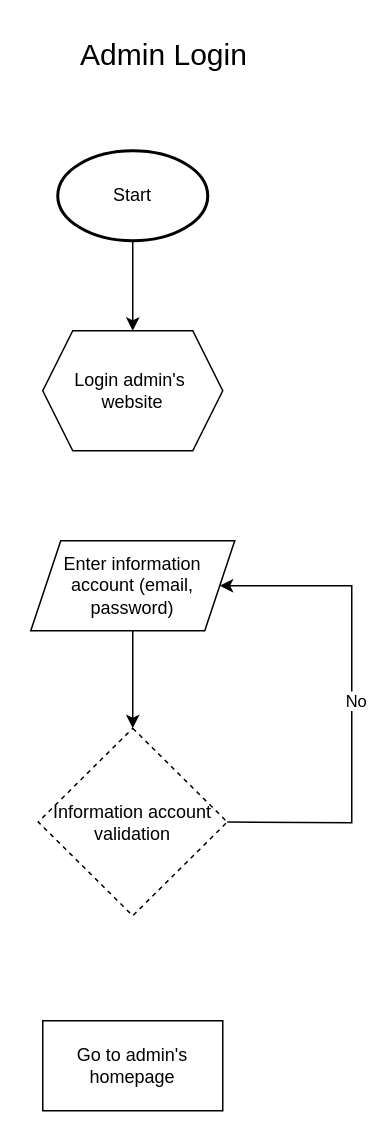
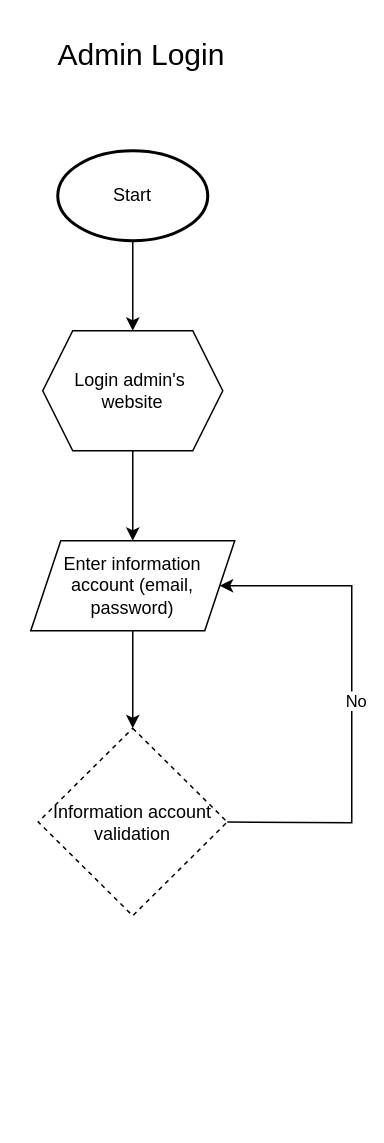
node "Admin Login": moved (164, 53) -> (142, 53)
edge "Login admin's website" -> "Enter information account (email, password)": added
node "Go to admin's homepage": removed
